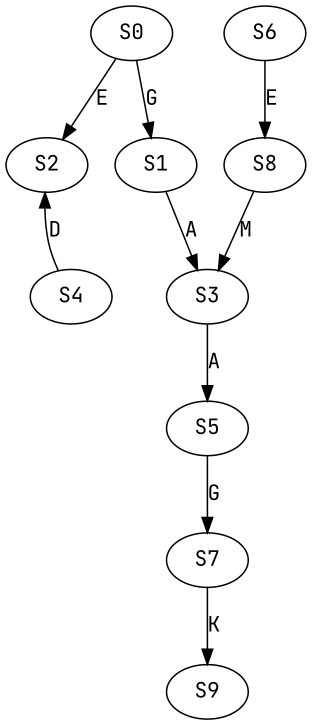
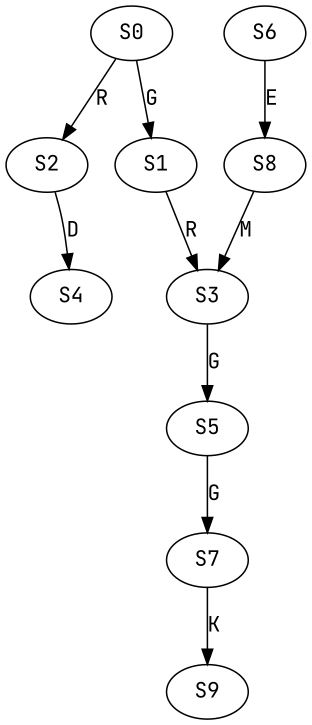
edge "S0" -> "S2": label "E" -> "R"
edge "S1" -> "S3": label "A" -> "R"
edge "S4" -> "S2": reversed
edge "S3" -> "S5": label "A" -> "G"
